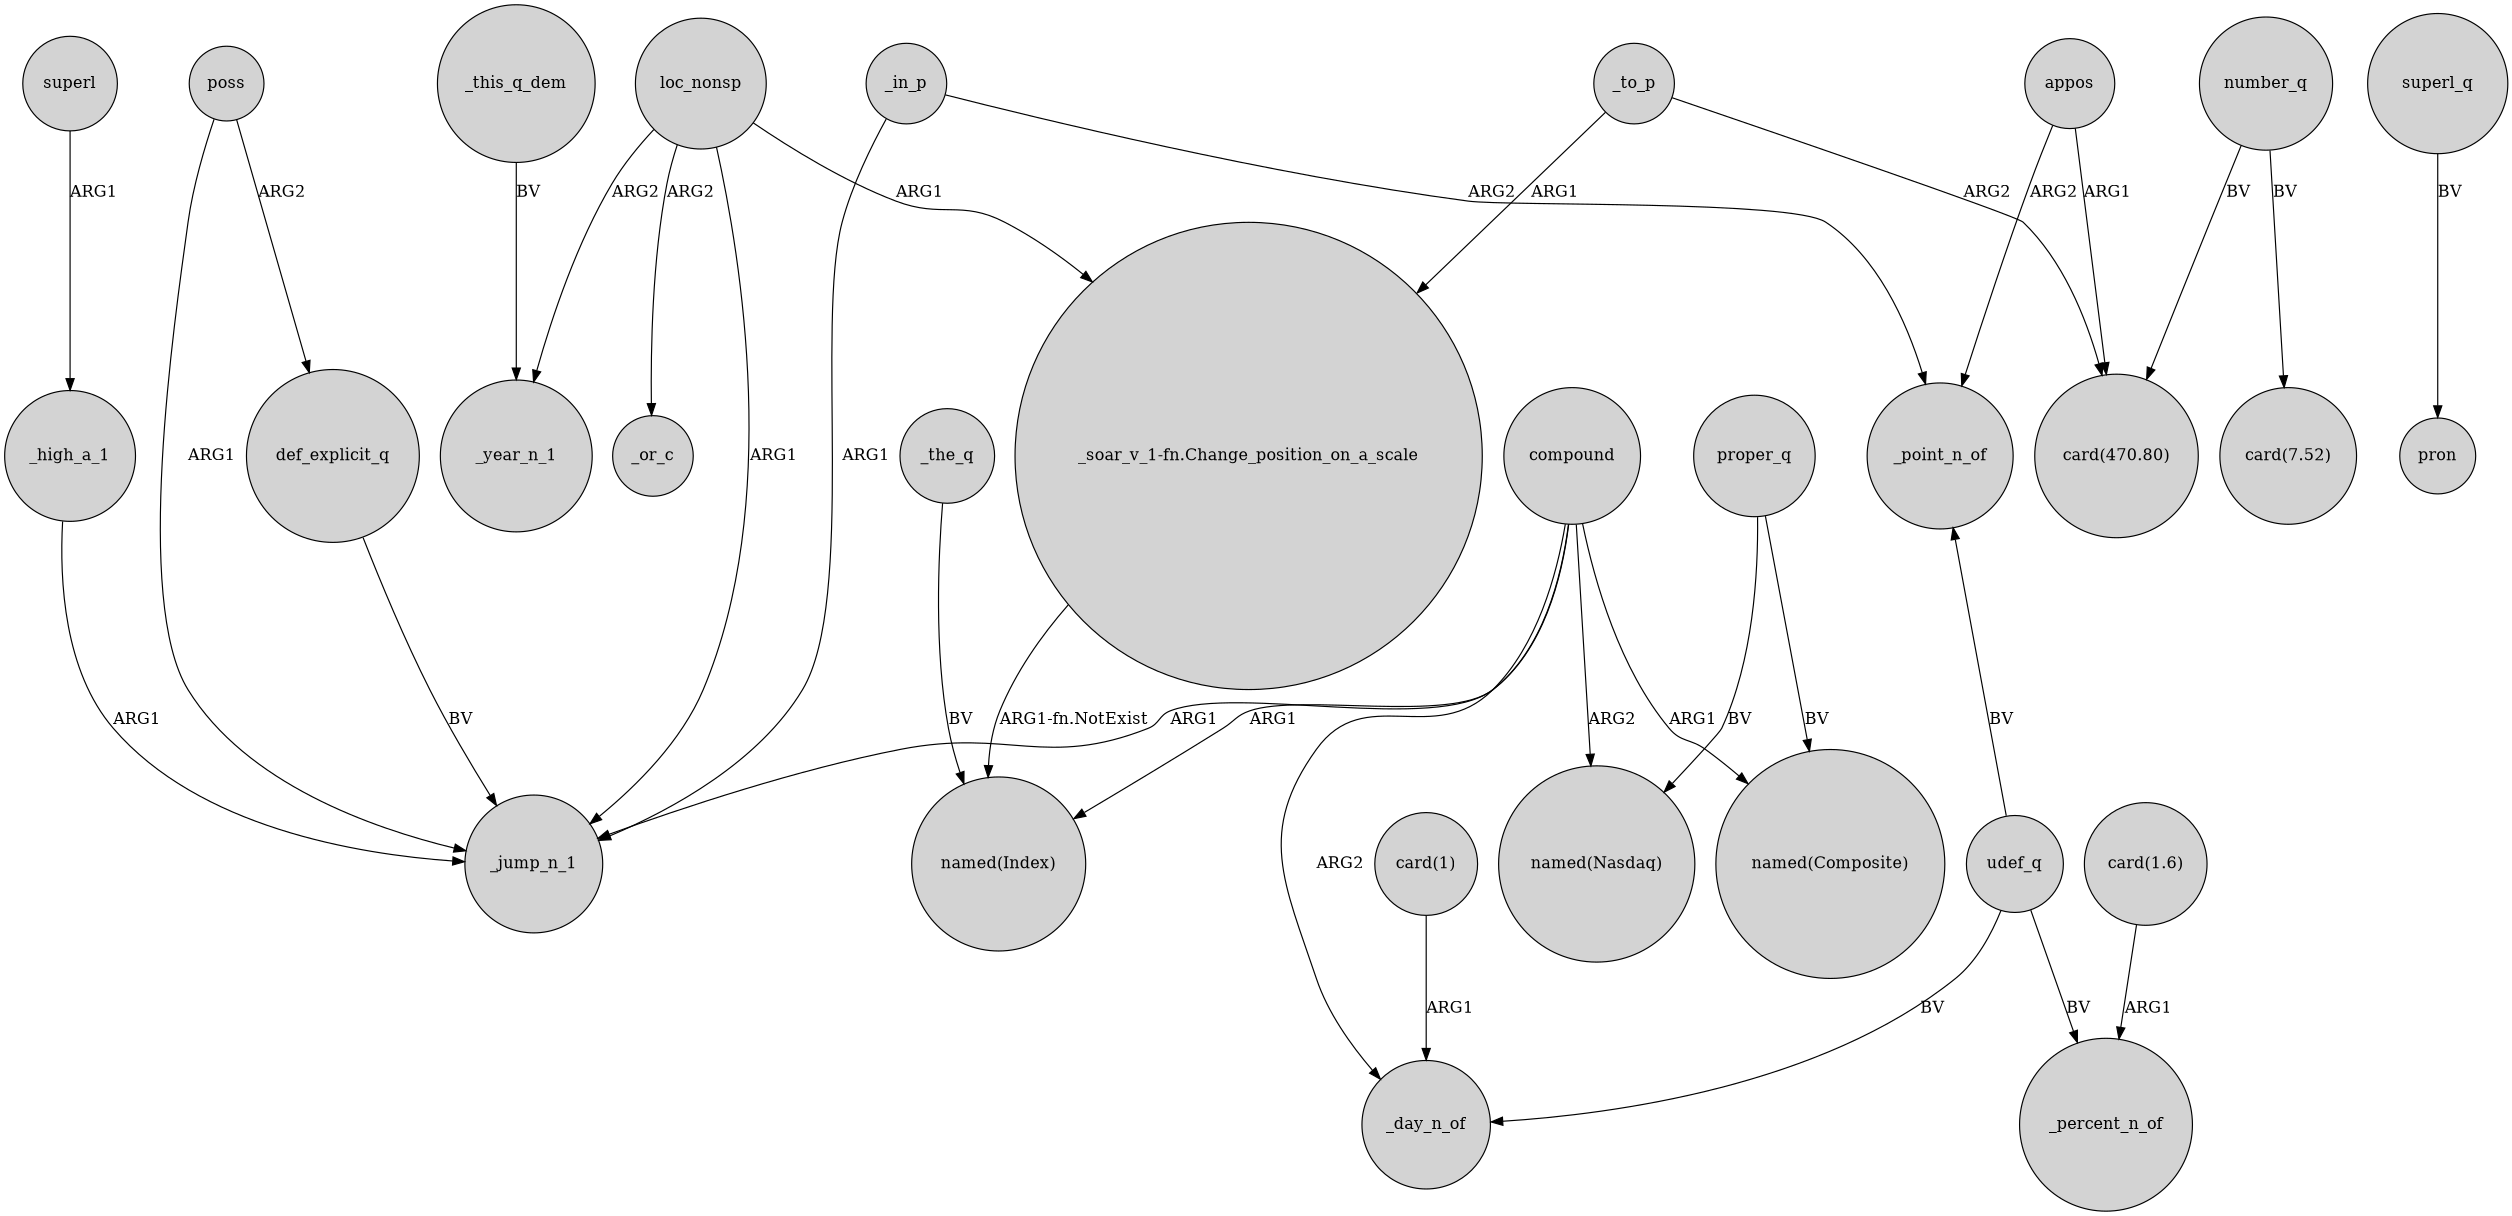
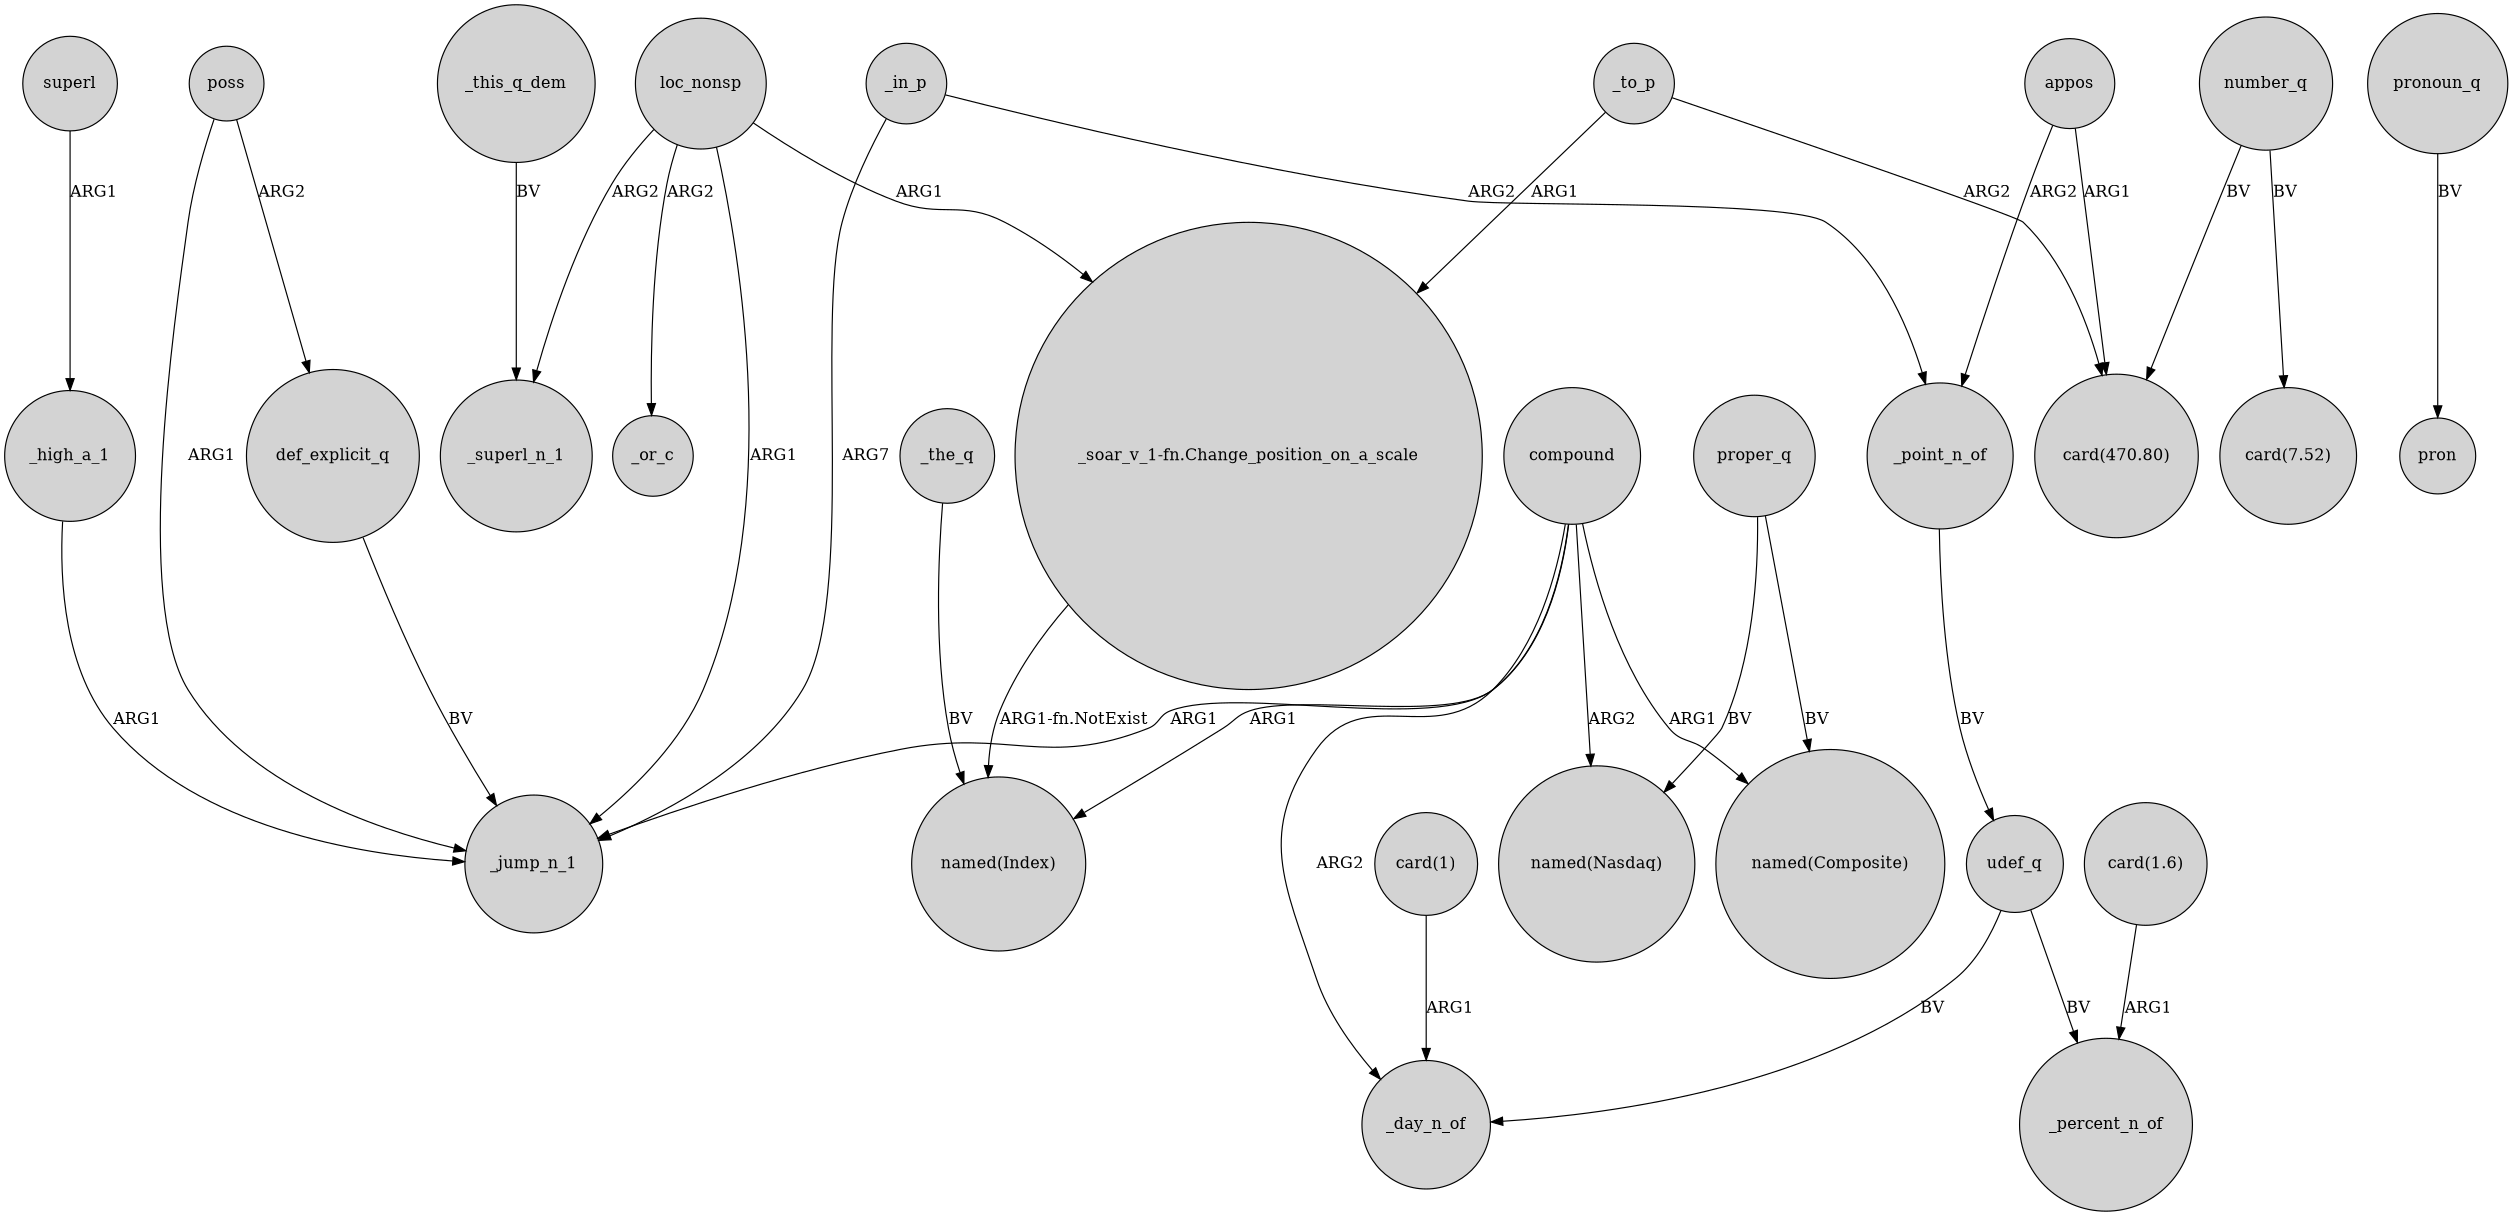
node "superl_q": label "superl_q" -> "pronoun_q"
node "_year_n_1": label "_year_n_1" -> "_superl_n_1"
edge "_in_p" -> "_jump_n_1": label "ARG1" -> "ARG7"
edge "udef_q" -> "_point_n_of": reversed
